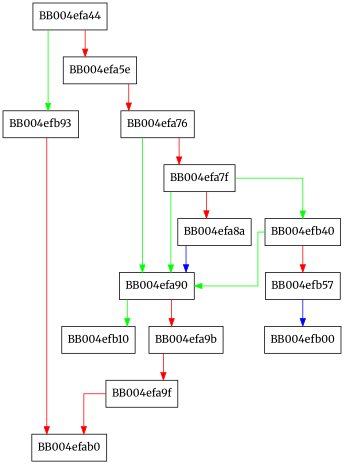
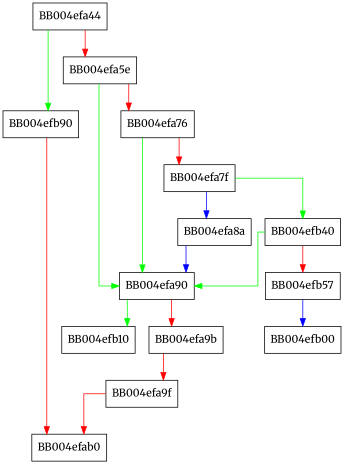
node "BB004efb93": label "BB004efb93" -> "BB004efb90"
edge "BB004efa7f" -> "BB004efa8a": color red -> blue
edge "BB004efa7f" -> "BB004efa90": now "BB004efa5e" -> "BB004efa90"
